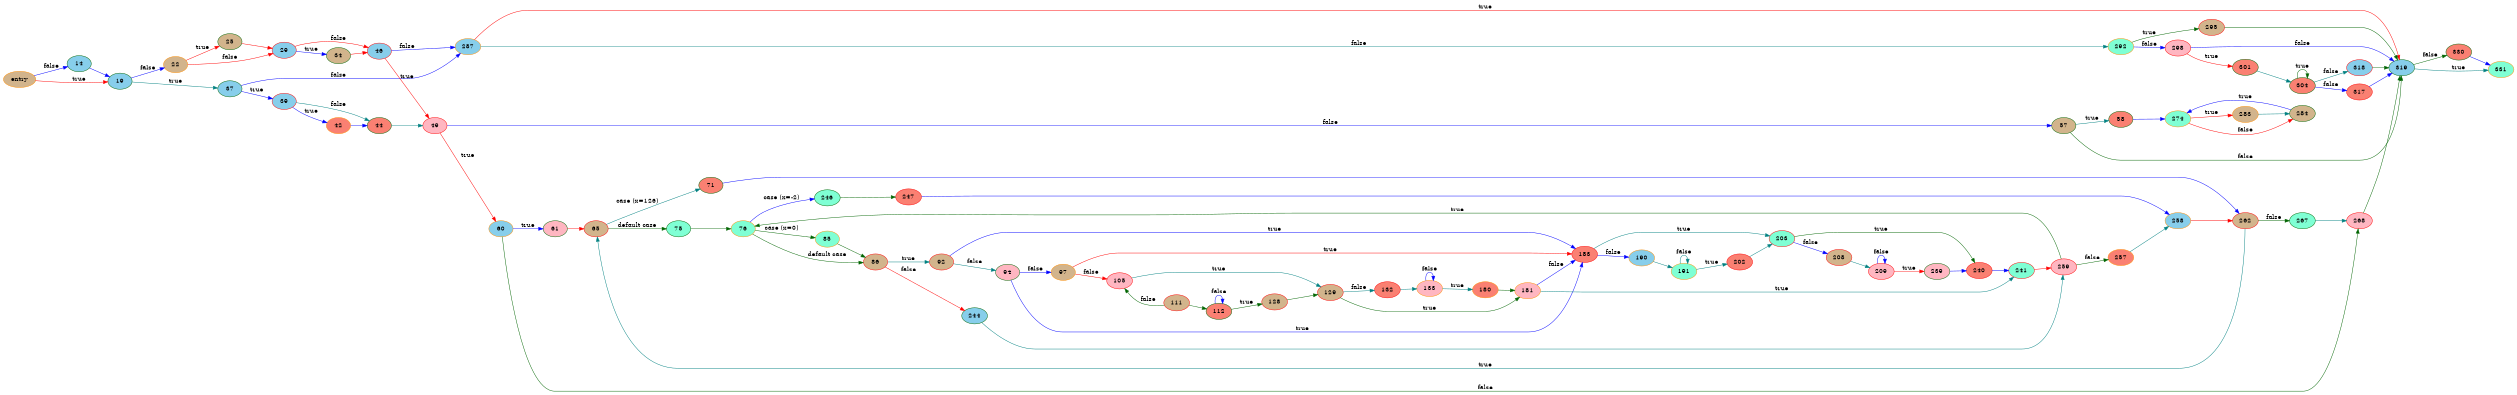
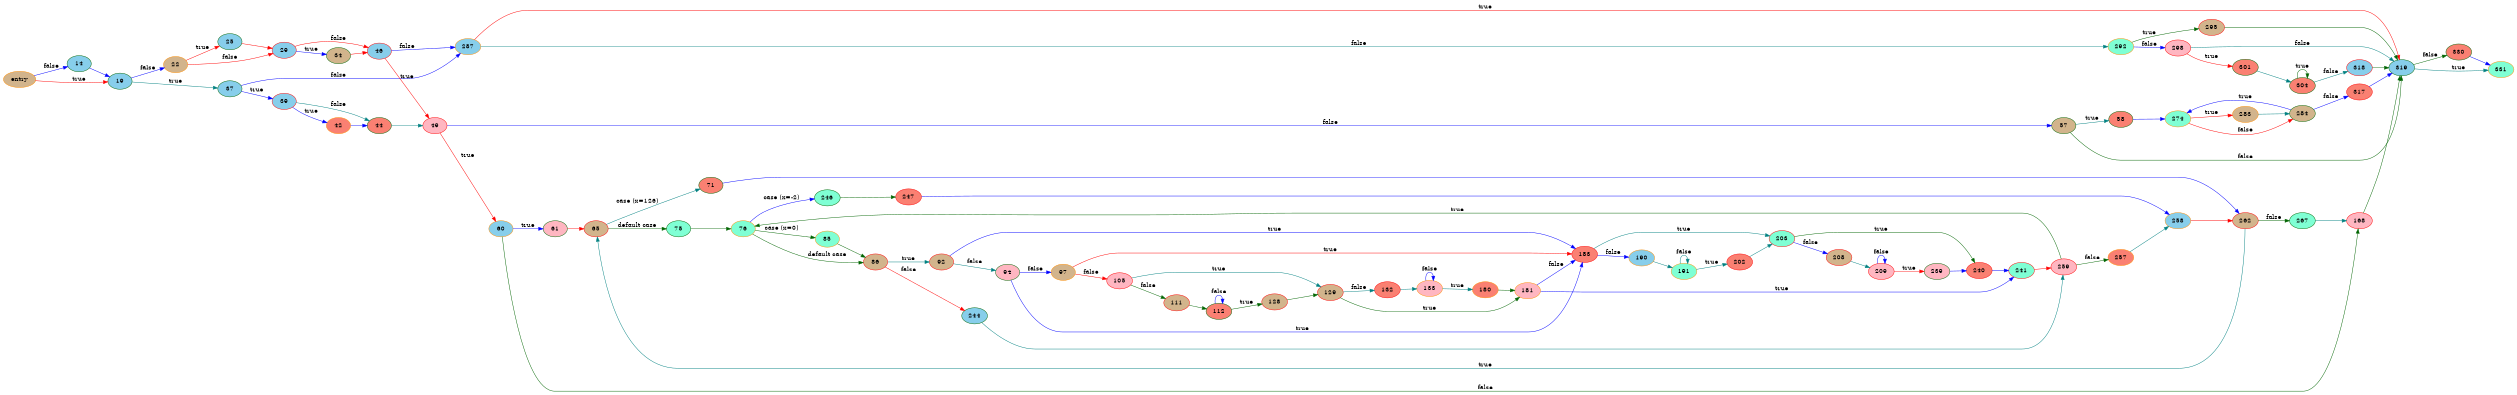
node "25": fillcolor tan -> skyblue
edge "298" -> "319": color blue -> teal
edge "304" -> "317": now "284" -> "317"
node "268": label "268" -> "168"
edge "181" -> "241": color teal -> blue
edge "111" -> "105": reversed
